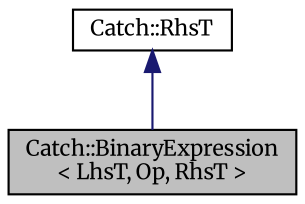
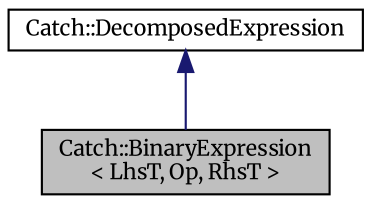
node "Catch::RhsT": label "Catch::RhsT" -> "Catch::DecomposedExpression"
